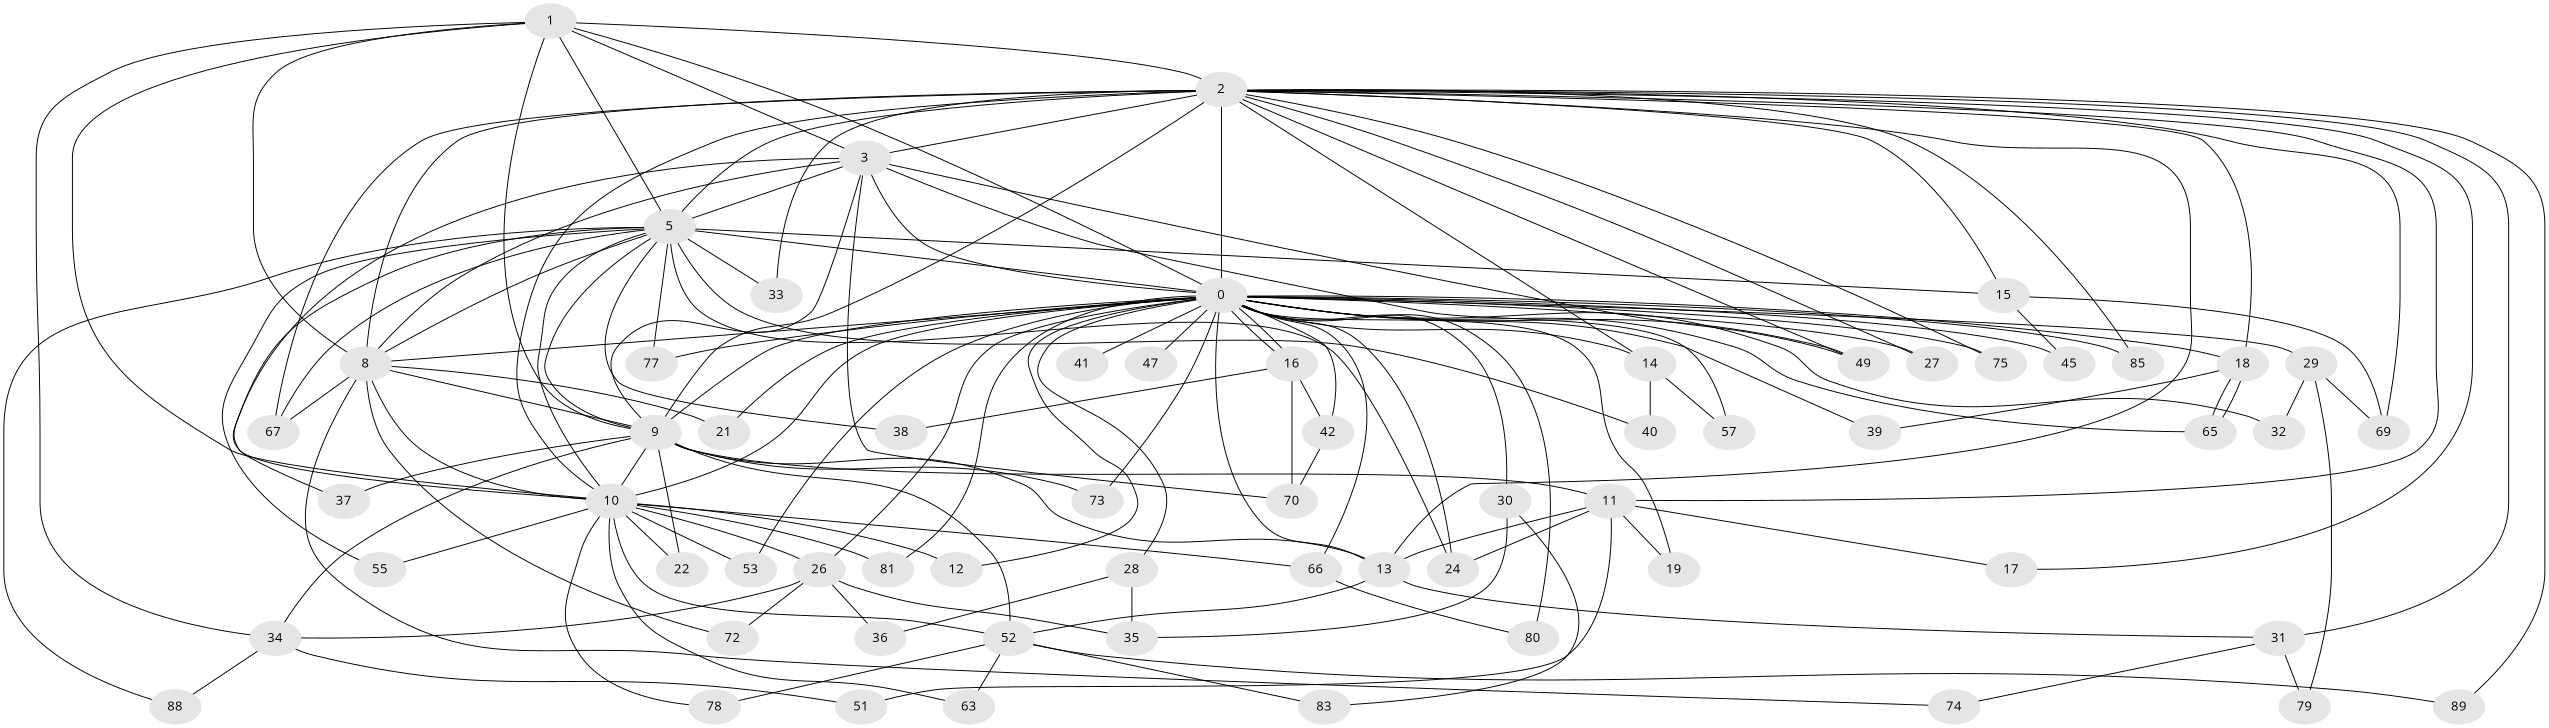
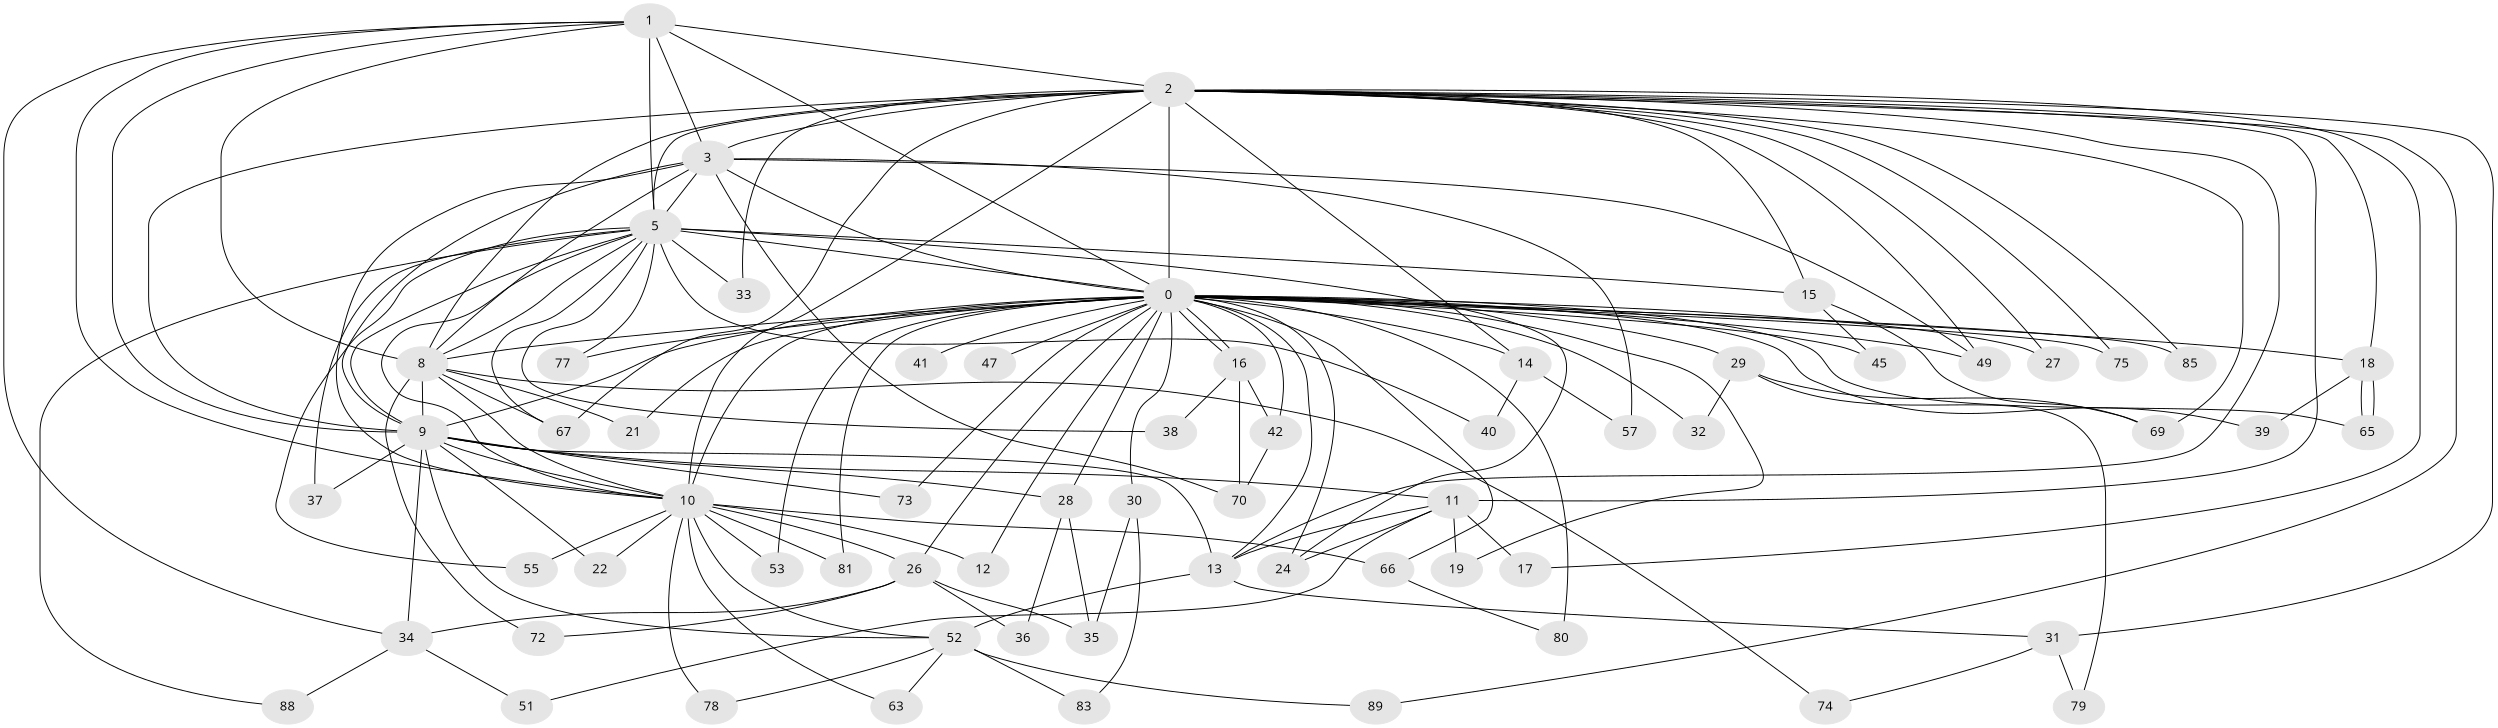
edge "9" -- "28": added
